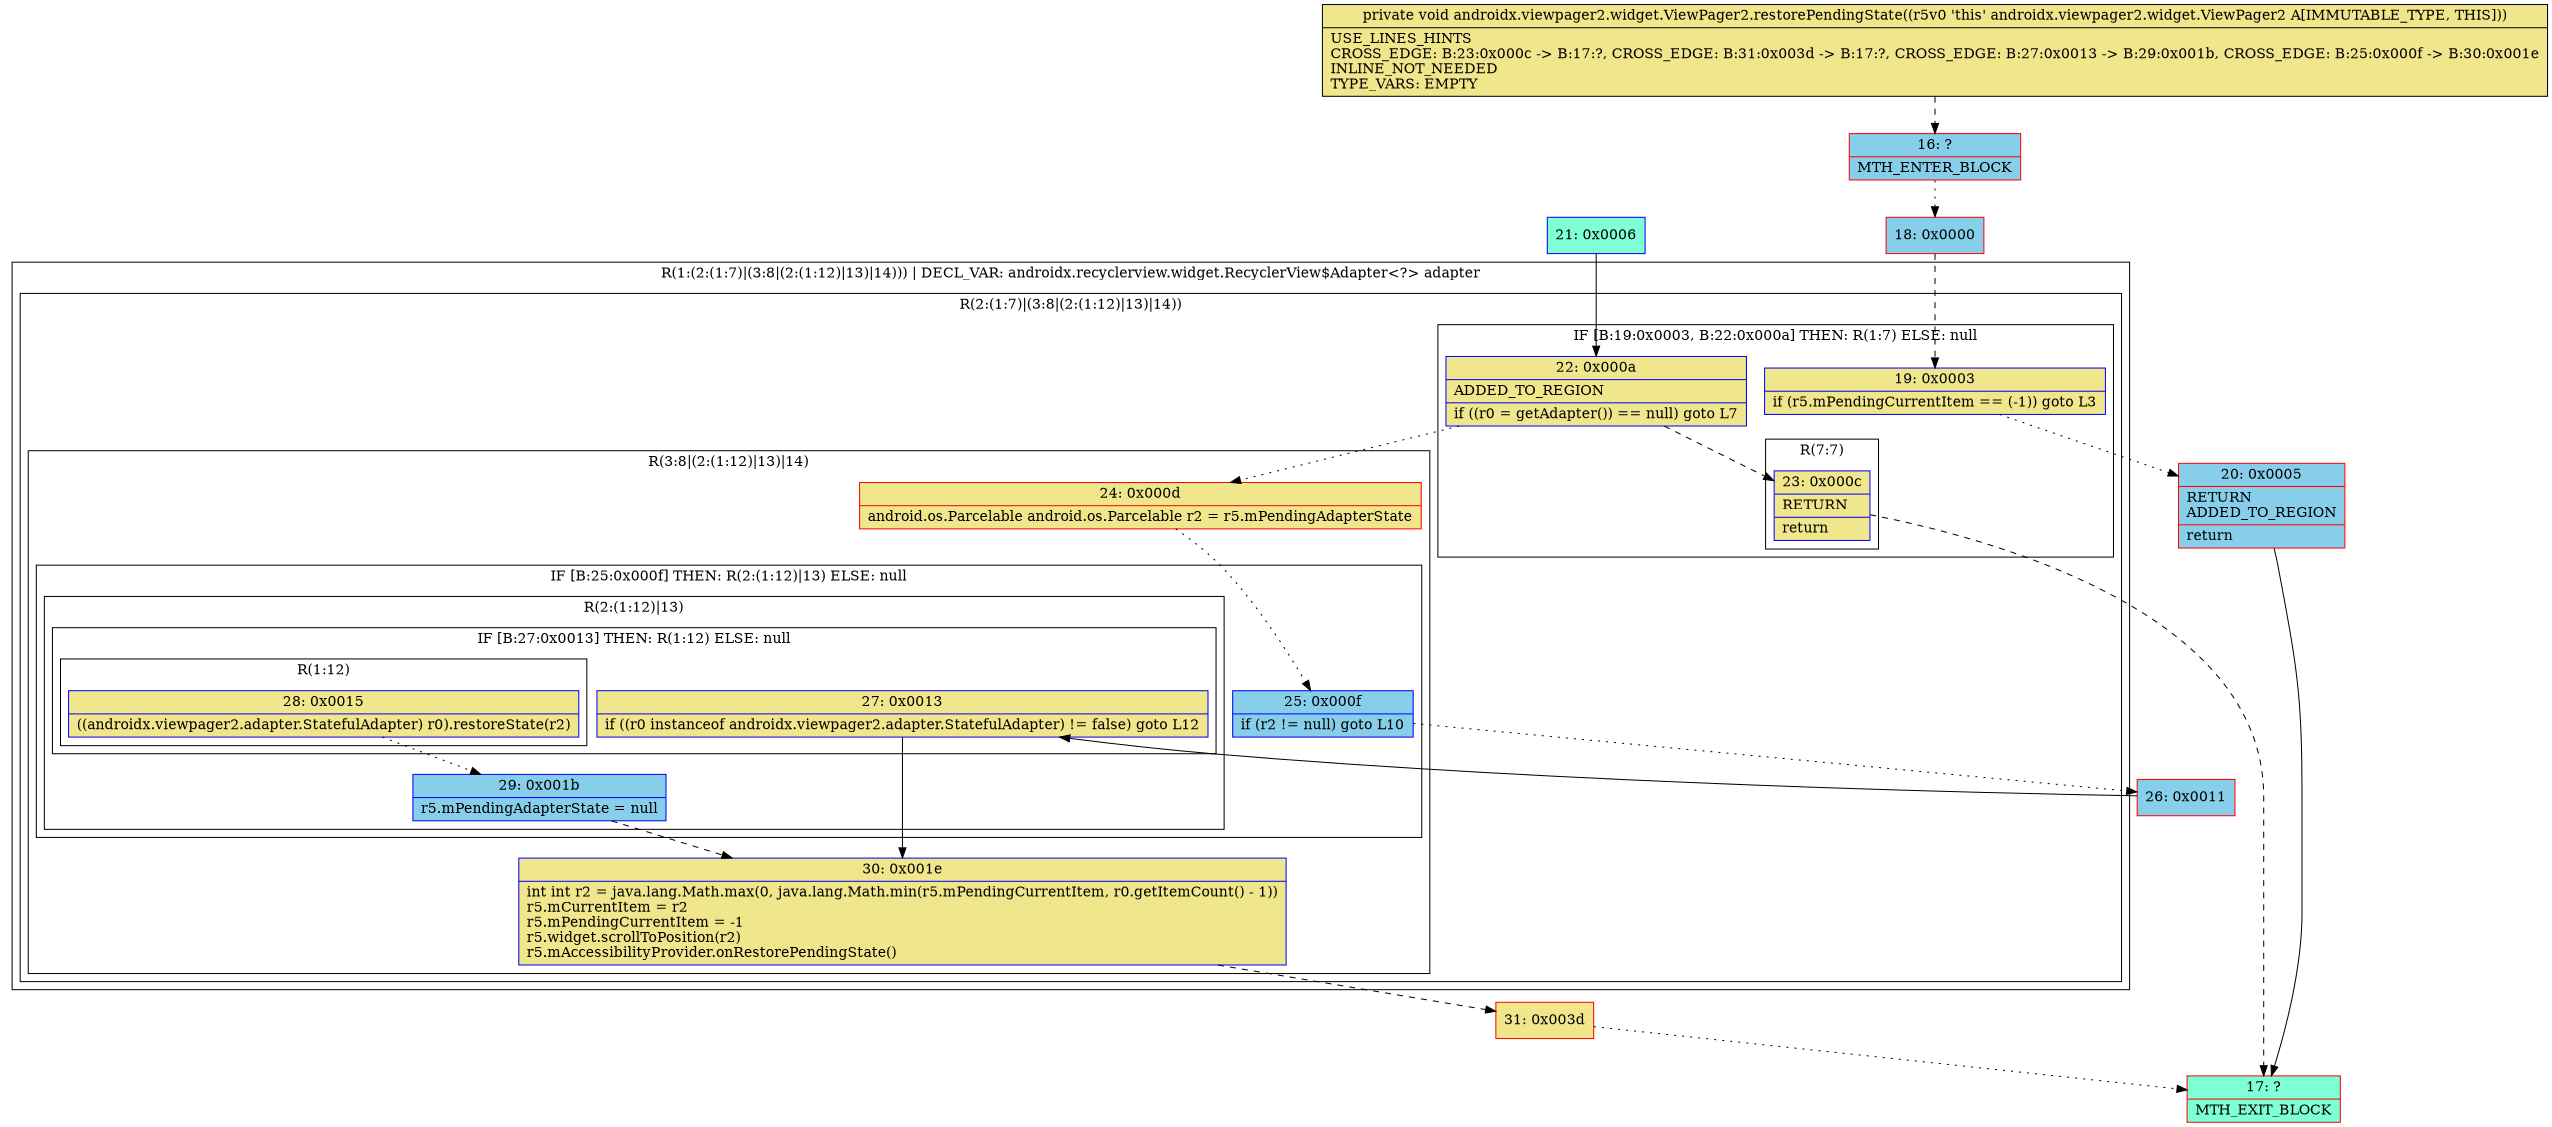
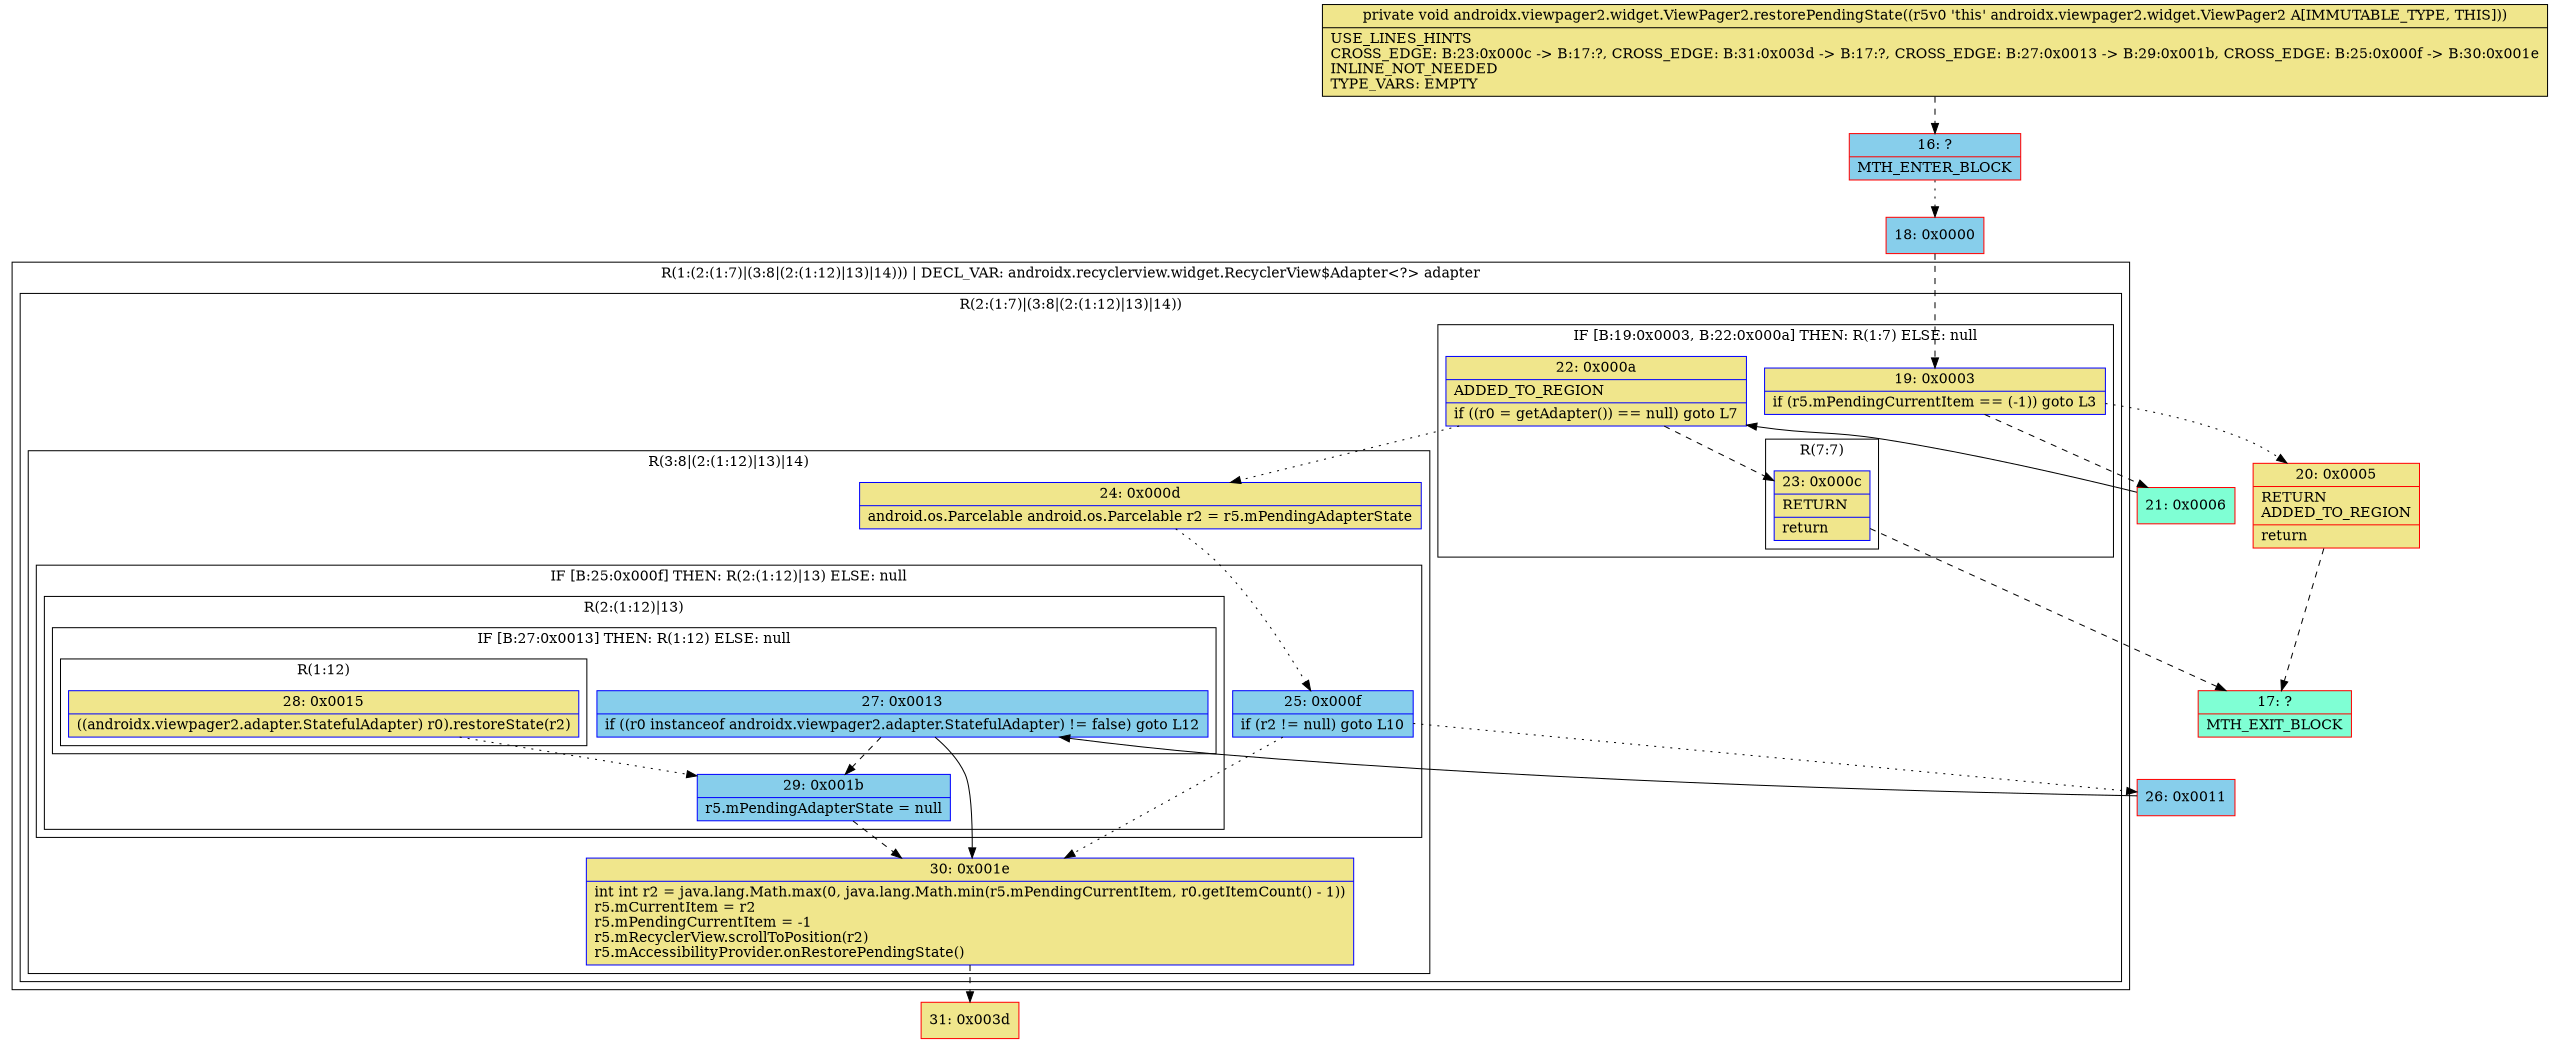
node "21: 0x0006": color blue -> red
edge "19: 0x0003" -> "21: 0x0006": added
node "24: 0x000d": color red -> blue
node "20: 0x0005": fillcolor skyblue -> khaki
node "27: 0x0013": fillcolor khaki -> skyblue
edge "27: 0x0013" -> "29: 0x001b": added
edge "25: 0x000f" -> "30: 0x001e": added
edge "20: 0x0005" -> "17: ?": style solid -> dashed
node "30: 0x001e": text "r5.widget.scrollToPosition(r2)" -> "r5.mRecyclerView.scrollToPosition(r2)"
edge "31: 0x003d" -> "17: ?": removed
